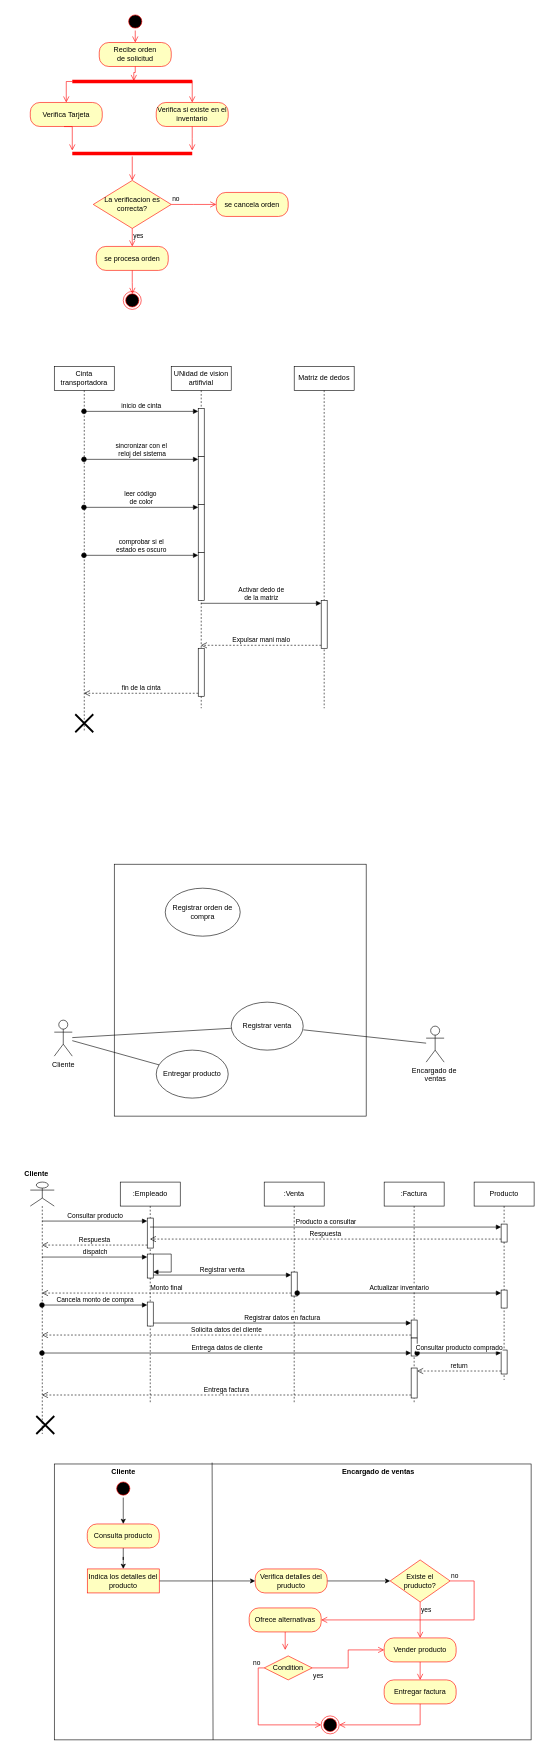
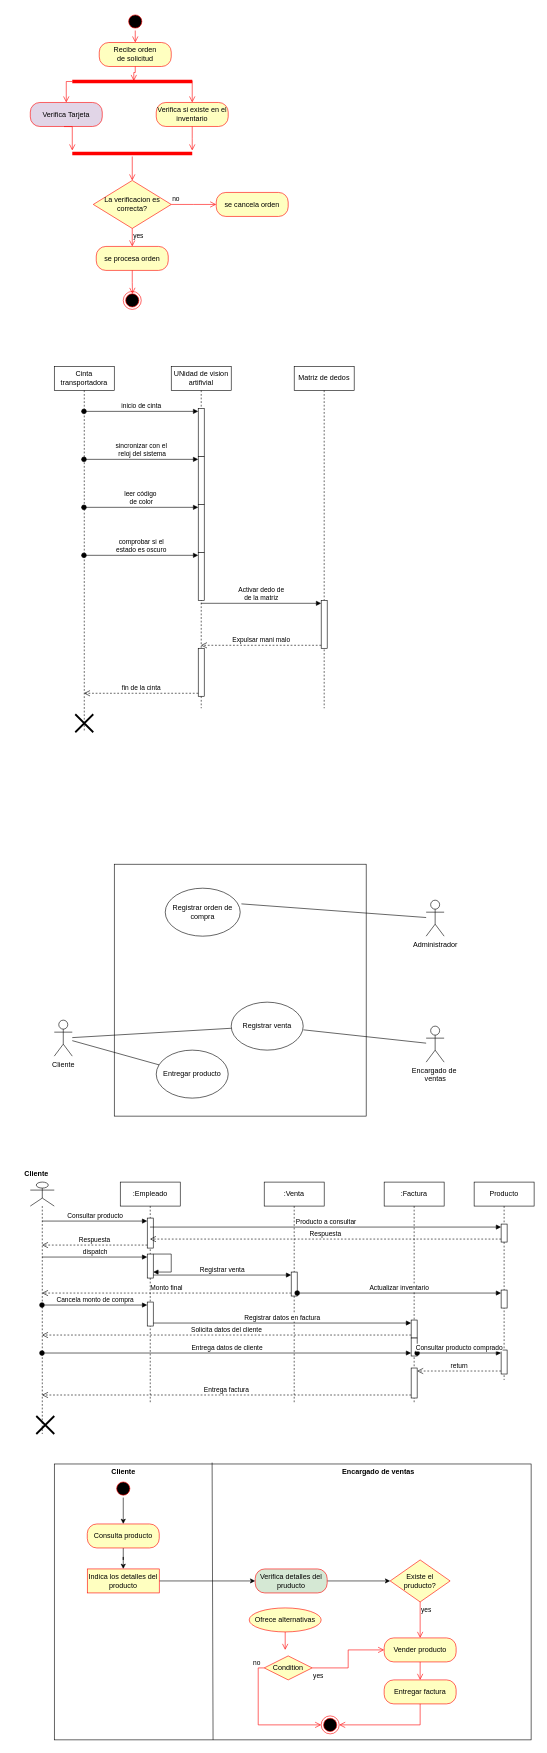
node "Verifica Tarjeta": fillcolor #ffffc0 -> #e1d5e7
edge "Registrar orden de compra" -- "Administrador": added
node "Administrador": added
node "Verifica detalles del pruducto": fillcolor #ffffc0 -> #d5e8d4
node "Ofrece alternativas": shape rounded rectangle -> ellipse
edge "Existe el pruducto?" -> "Ofrece alternativas": removed, label "no"
